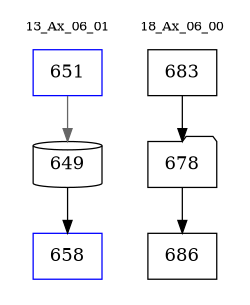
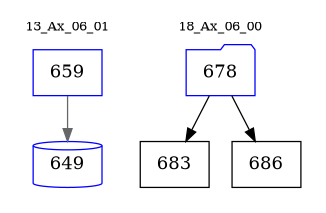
node "651": label "651" -> "659"
edge "683" -> "678": reversed
node "649": color black -> blue
node "678": color black -> blue
node "658": removed
